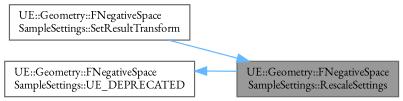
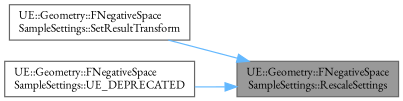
edge "UE::Geometry::FNegativeSpace SampleSettings::RescaleSettings" -> "UE::Geometry::FNegativeSpace SampleSettings::UE_DEPRECATED": reversed
